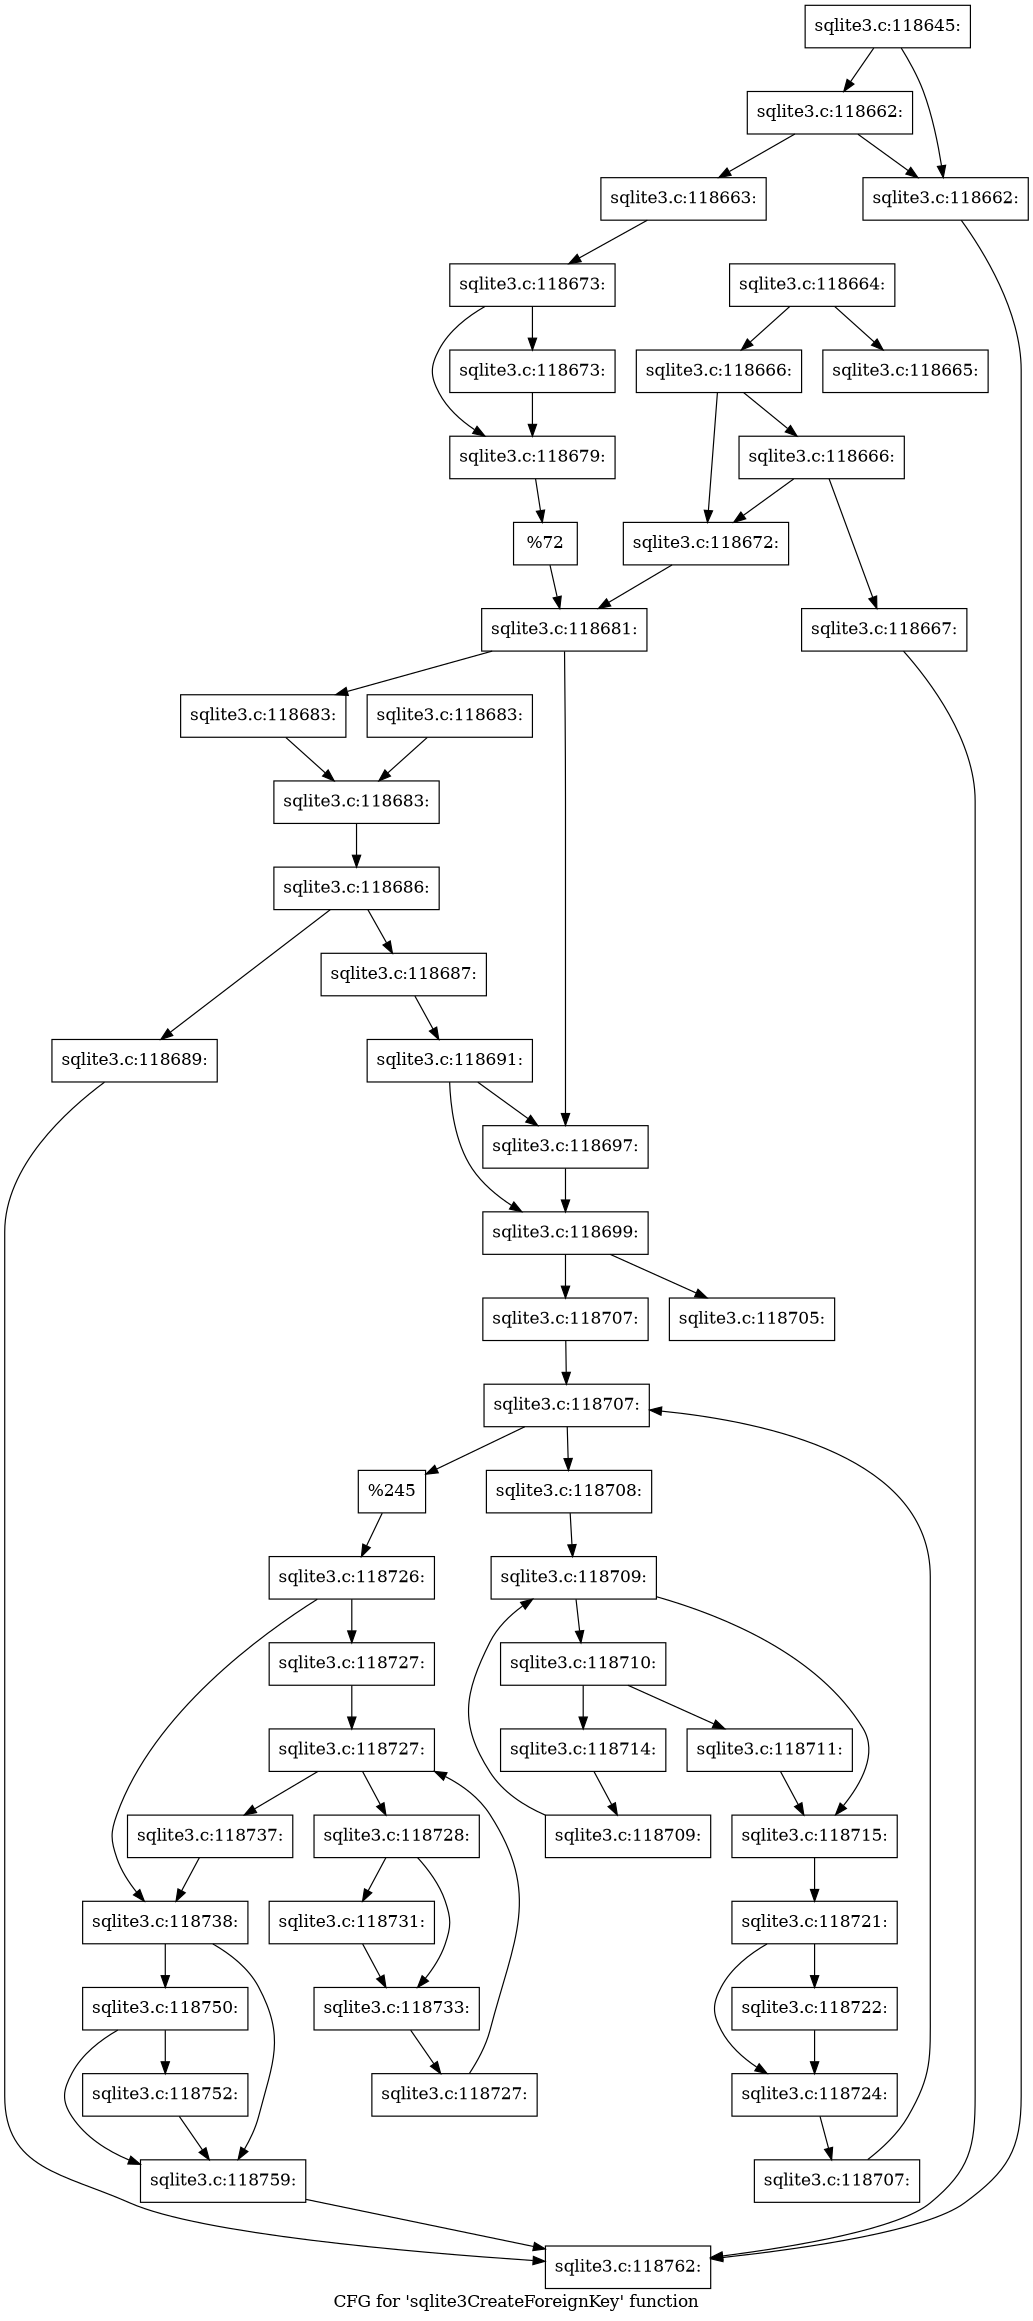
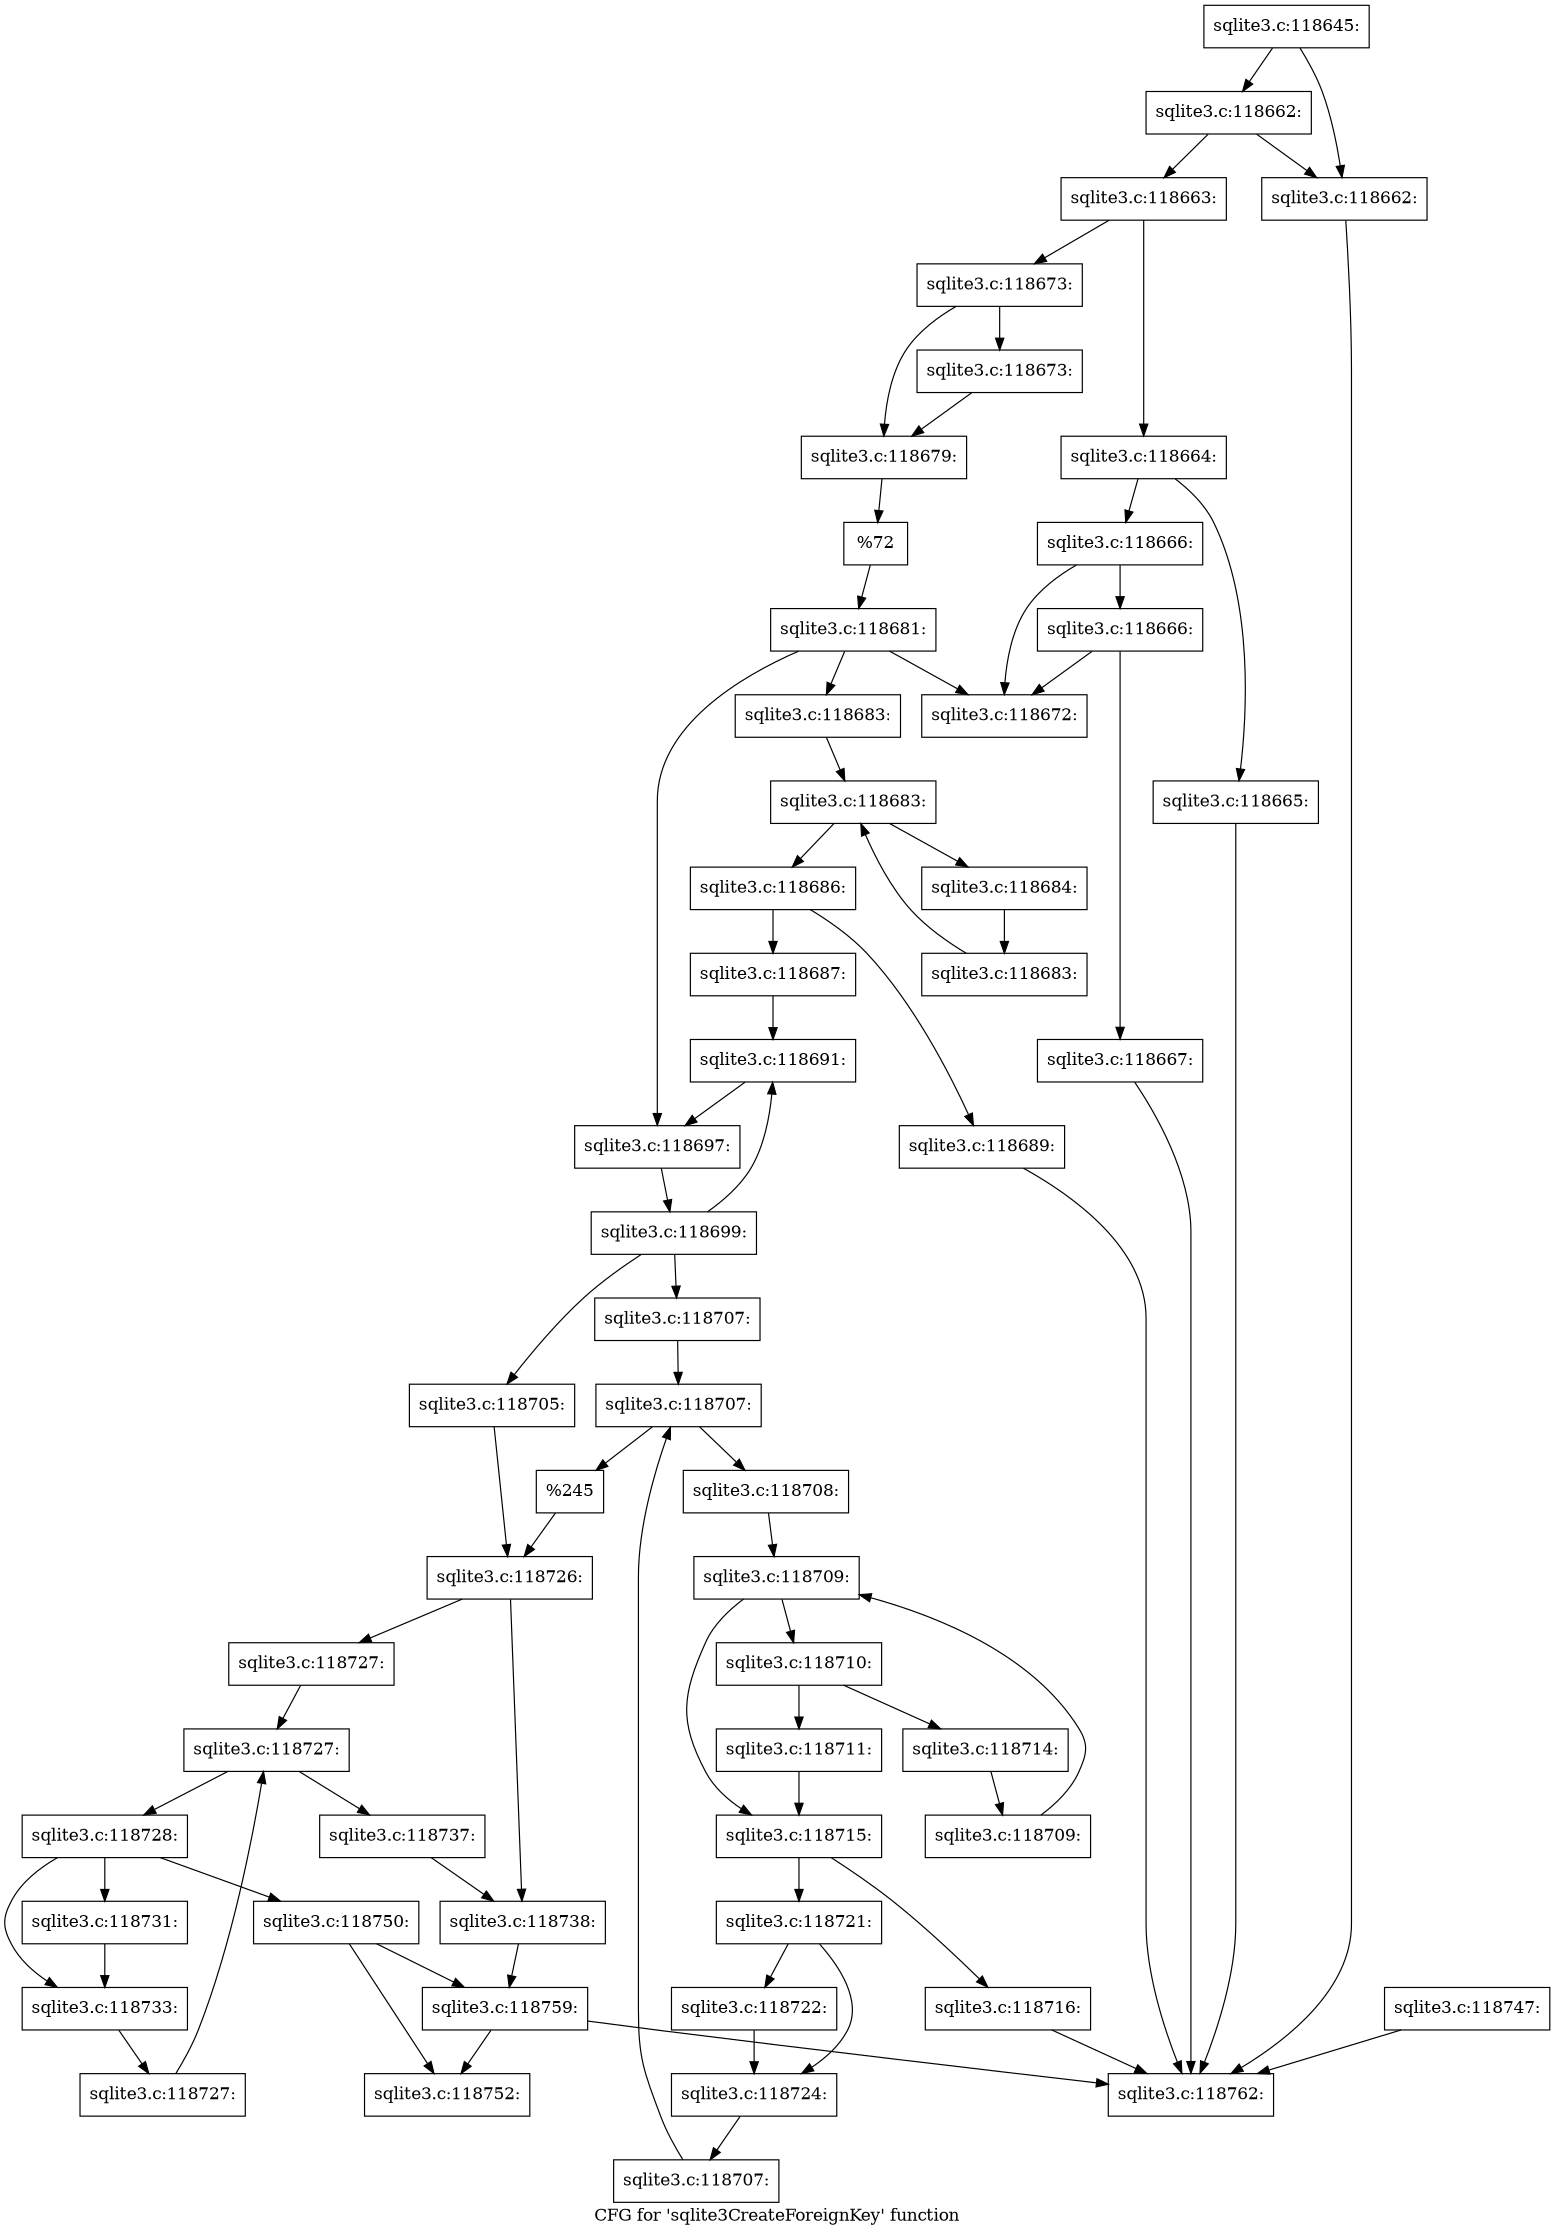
edge "sqlite3.c:118663:" -> "sqlite3.c:118664:": added
edge "sqlite3.c:118672:" -> "sqlite3.c:118681:": reversed
node "sqlite3.c:118684:": added
edge "sqlite3.c:118691:" -> "sqlite3.c:118699:": reversed
edge "sqlite3.c:118665:" -> "sqlite3.c:118762:": added
edge "sqlite3.c:118705:" -> "sqlite3.c:118726:": added
edge "sqlite3.c:118738:" -> "sqlite3.c:118750:": now "sqlite3.c:118728:" -> "sqlite3.c:118750:"
node "sqlite3.c:118716:": added
node "sqlite3.c:118747:": added
edge "sqlite3.c:118752:" -> "sqlite3.c:118759:": reversed
